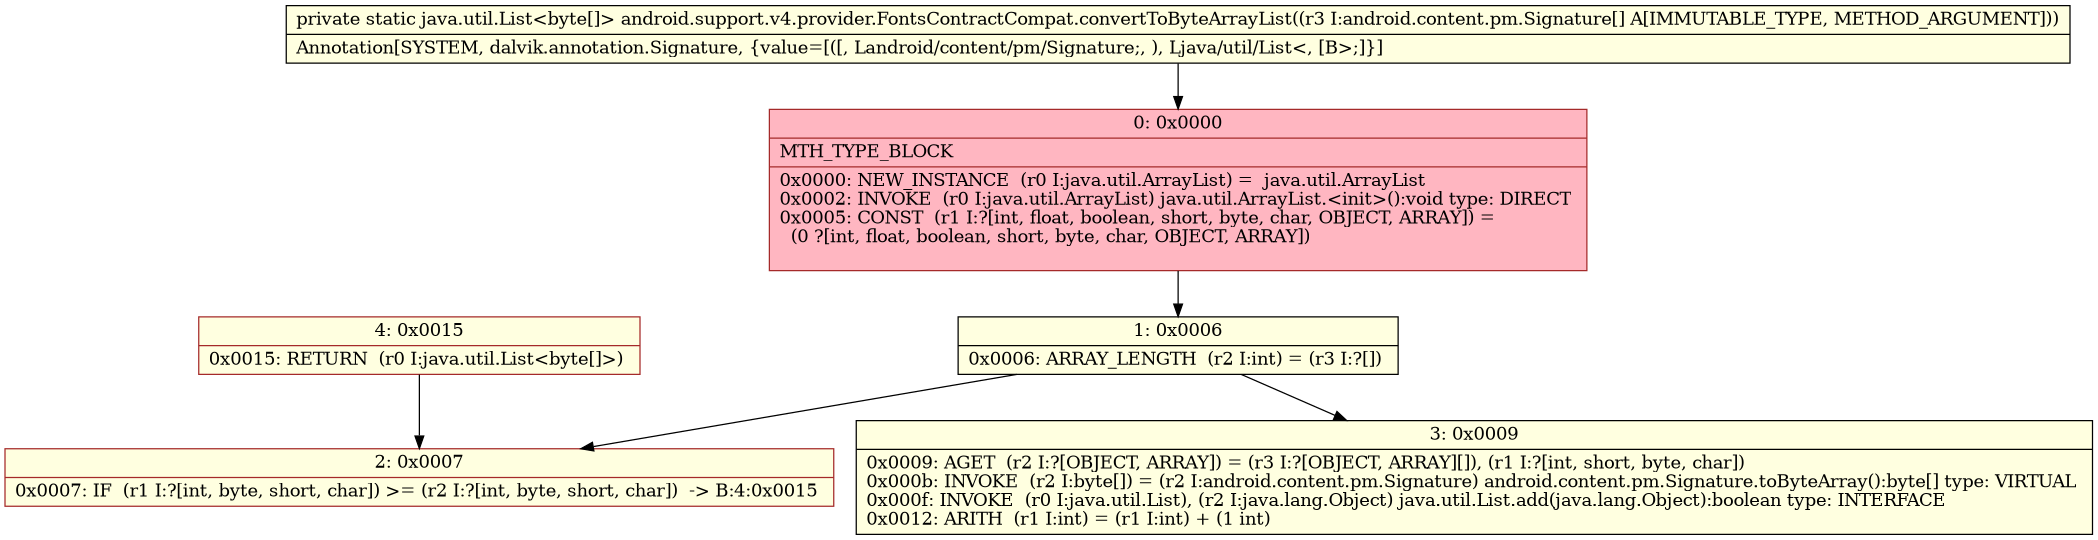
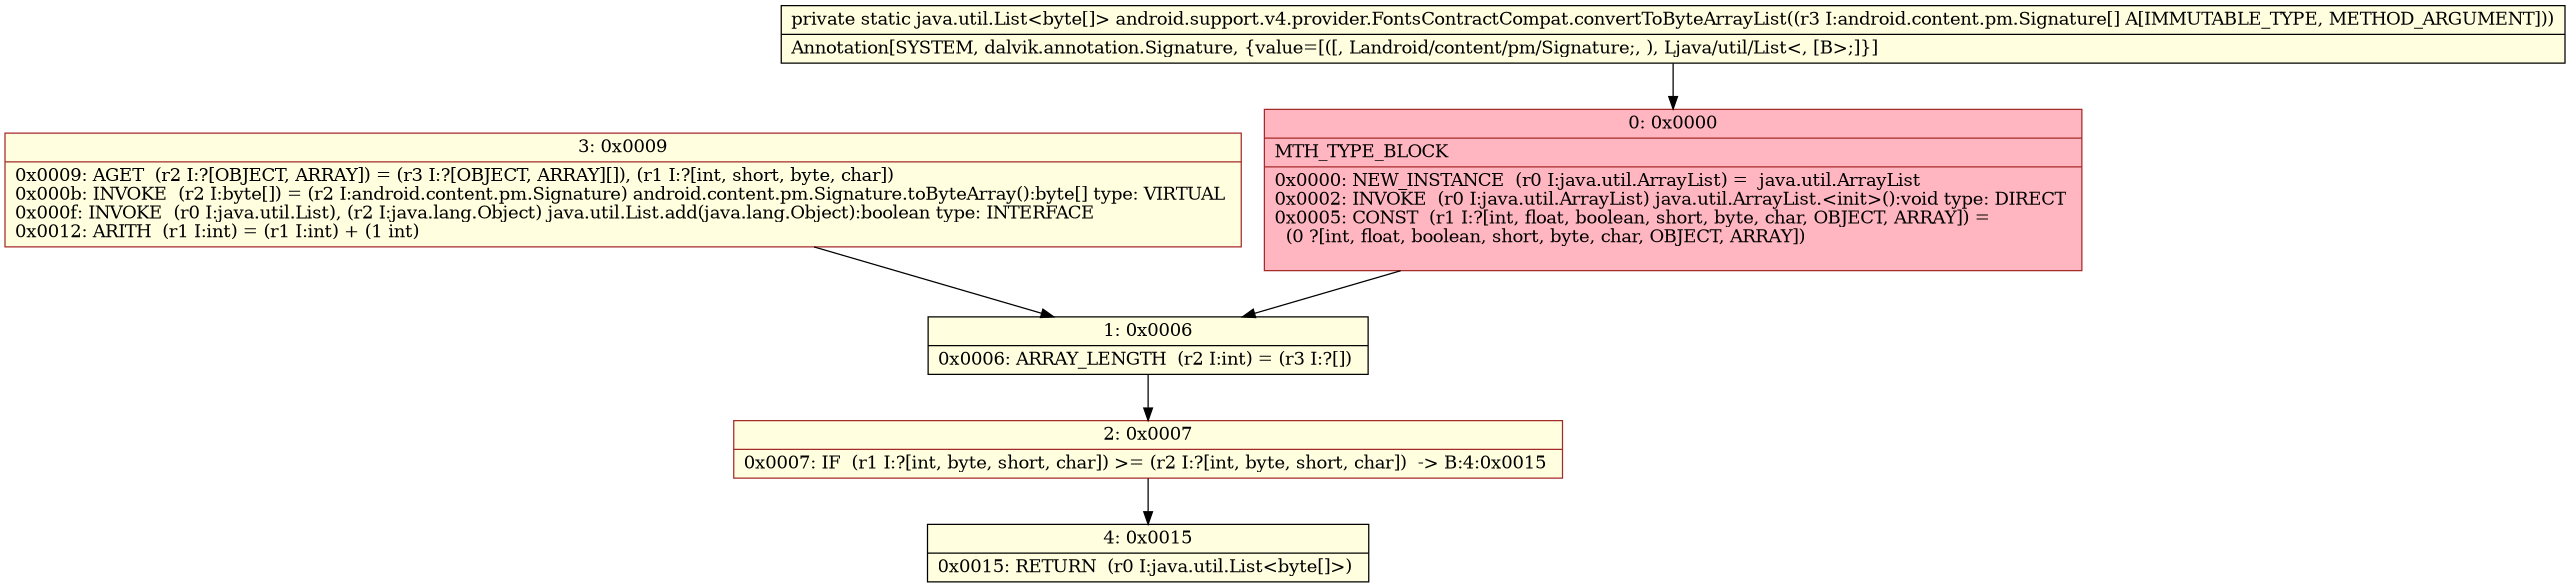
node "4: 0x0015": color brown -> black
edge "1: 0x0006" -> "3: 0x0009": reversed
edge "4: 0x0015" -> "2: 0x0007": reversed
node "3: 0x0009": color black -> brown
